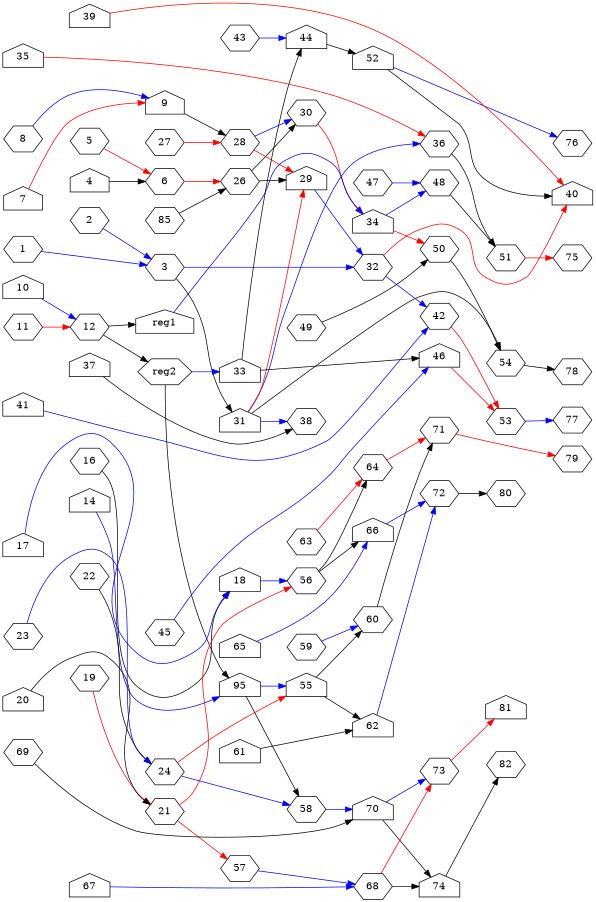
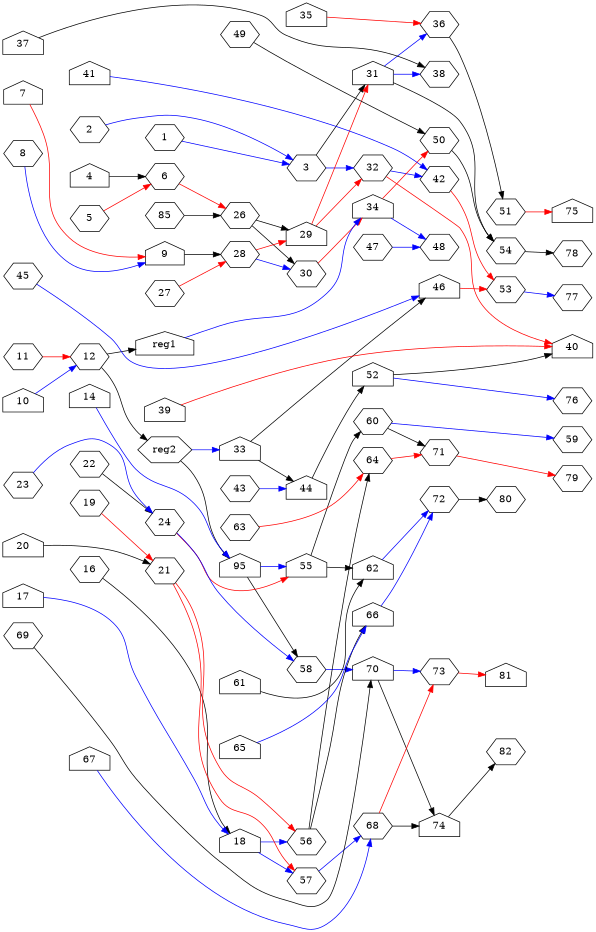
edge "48" -> "51": removed
edge "29" -> "32": color blue -> red
node "75": shape hexagon -> house
edge "31" -> "29": reversed
edge "59" -> "60": reversed
edge "18" -> "57": added
